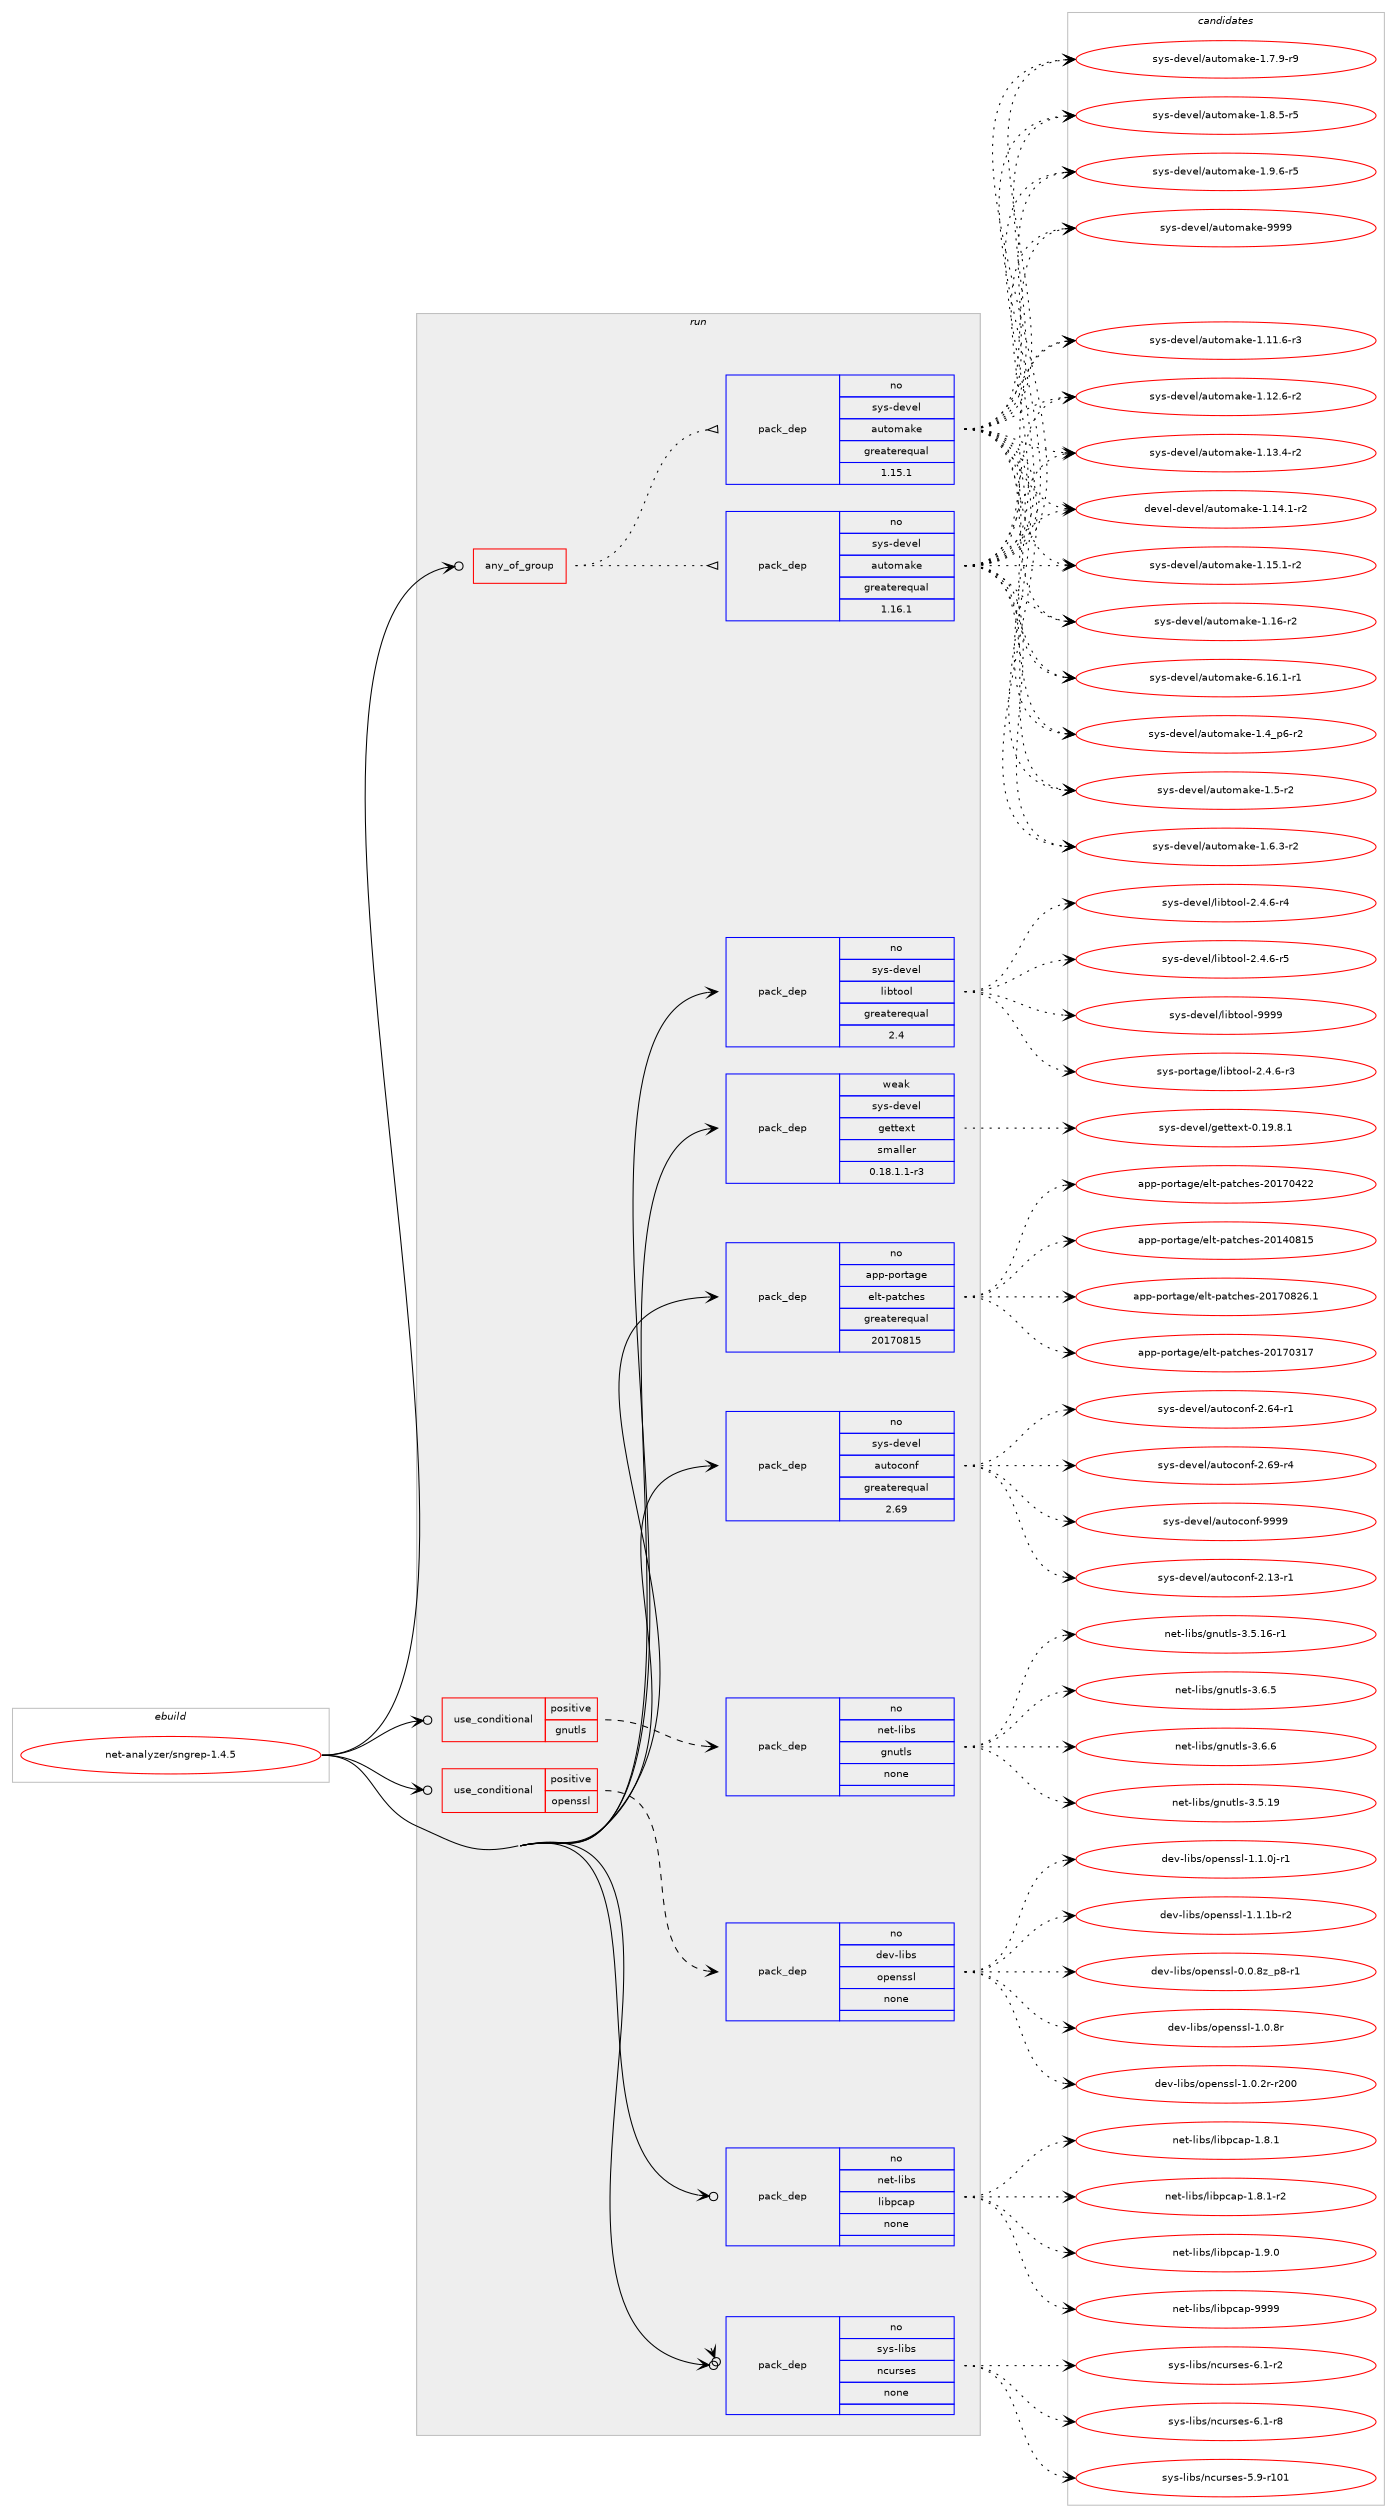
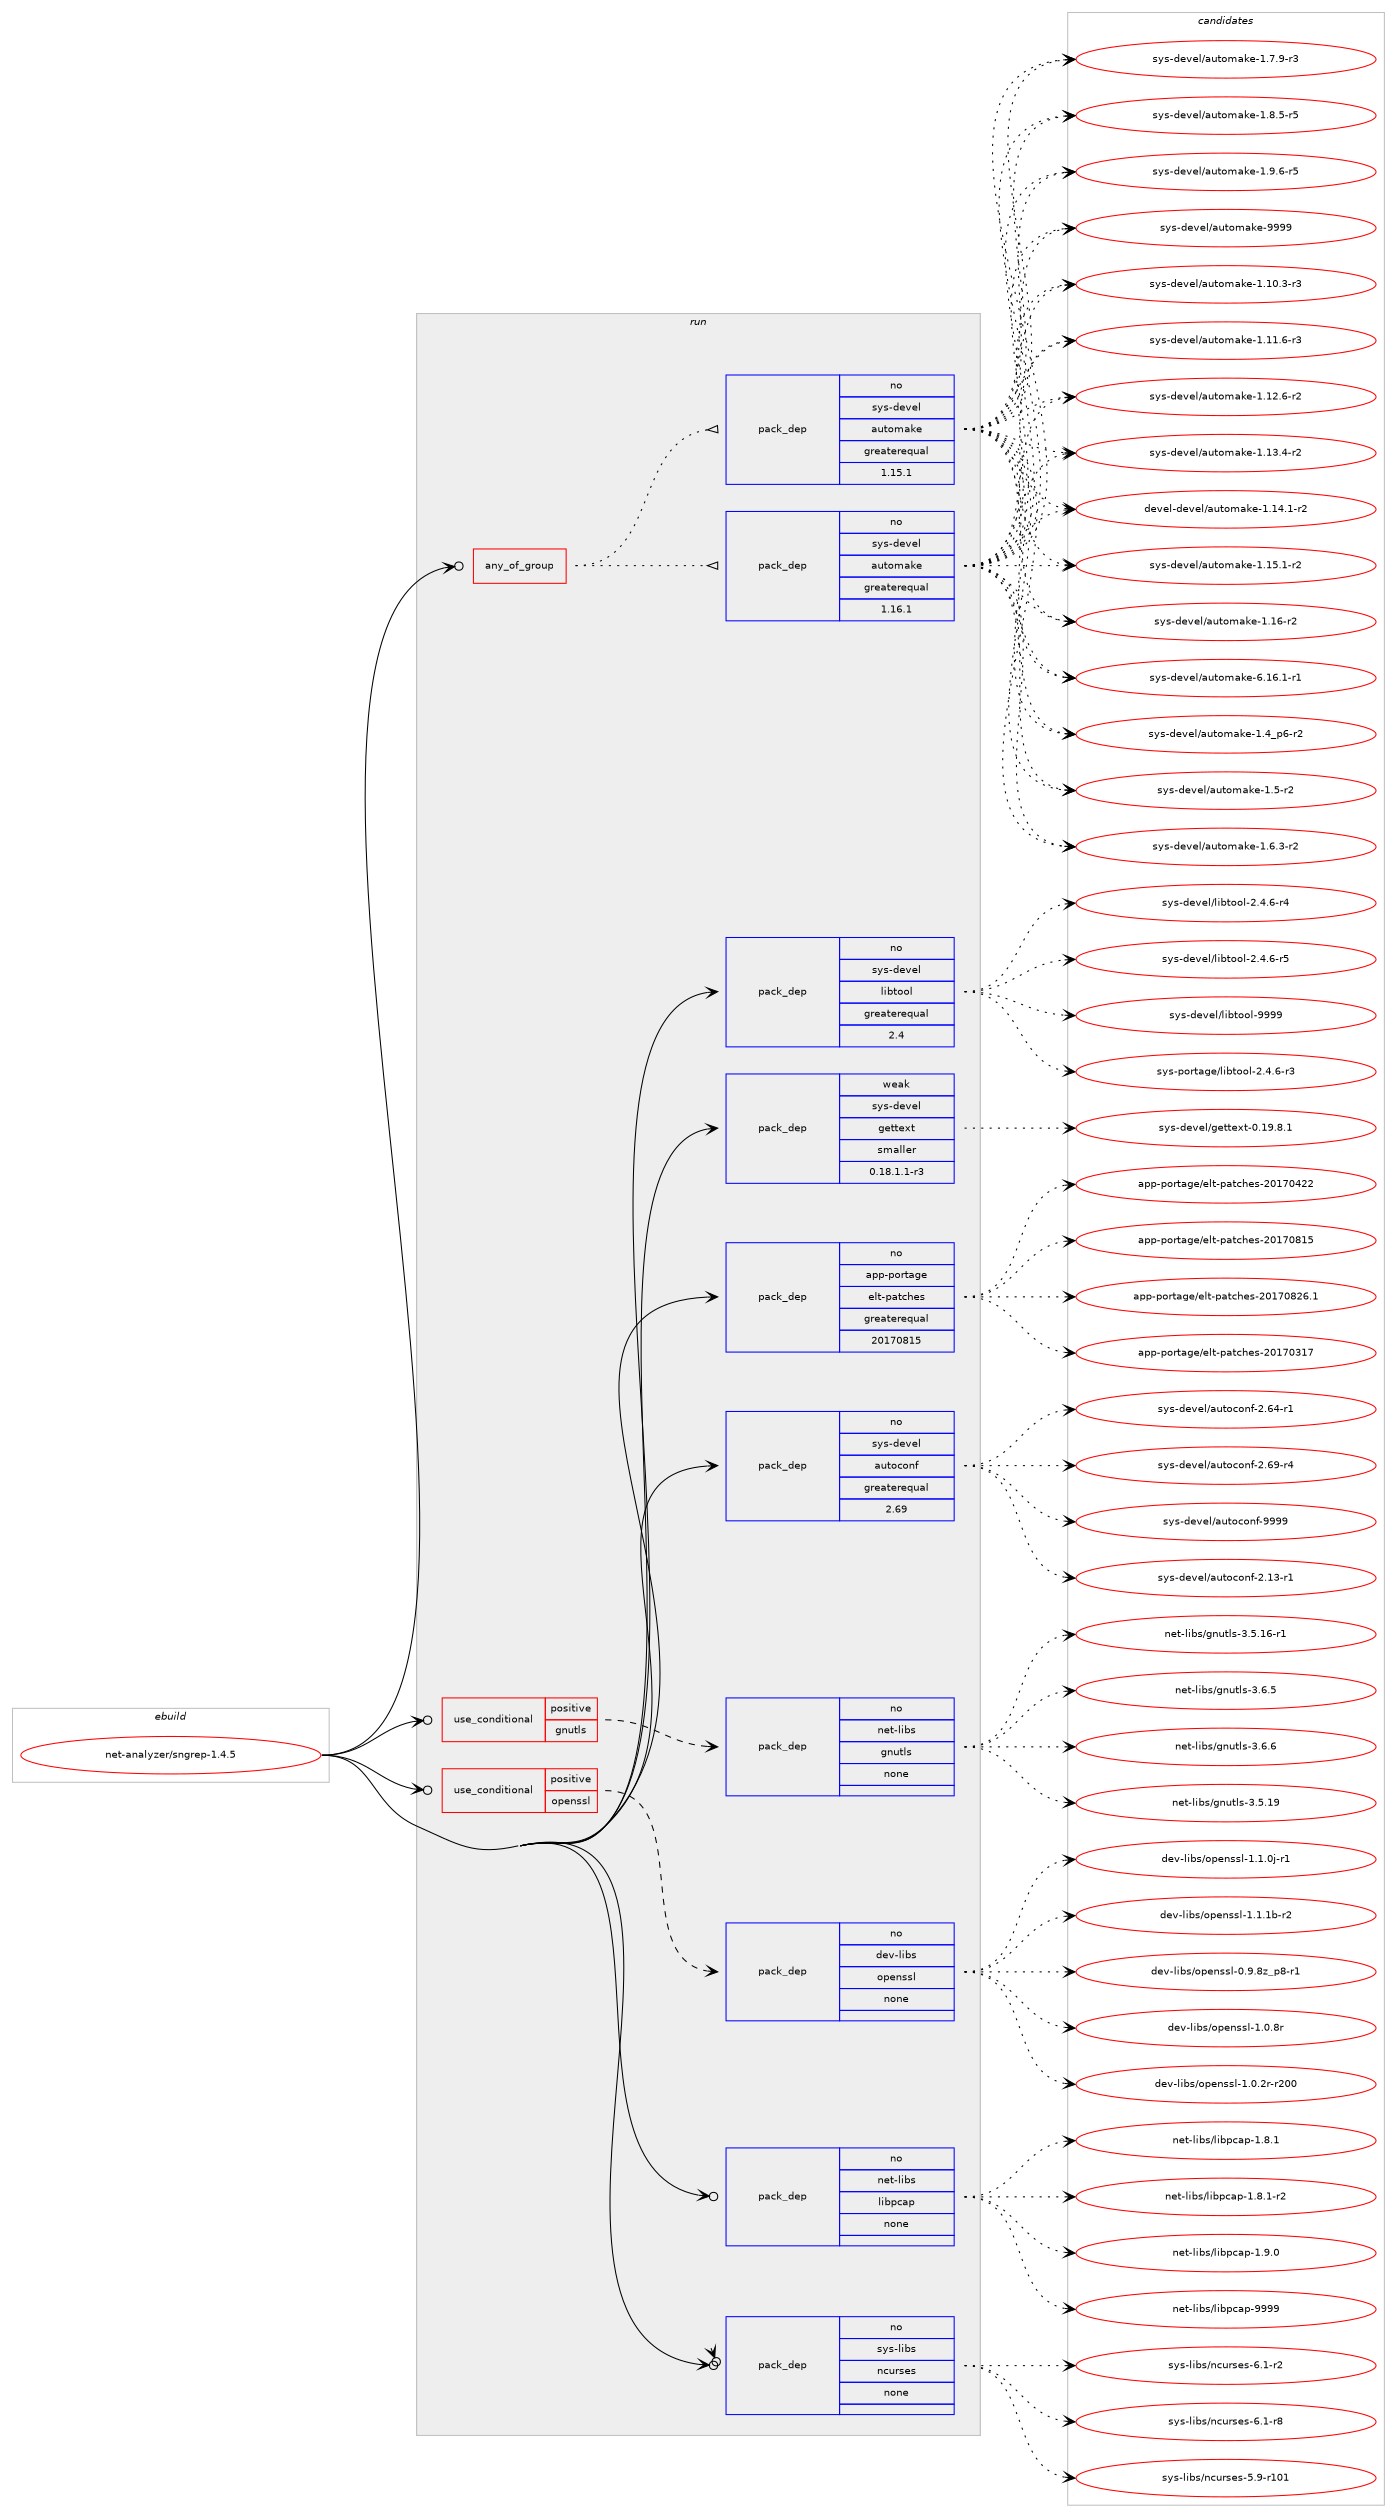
node "sys-devel/automake-1.7.9-r9": label "sys-devel/automake-1.7.9-r9" -> "sys-devel/automake-1.7.9-r3"
node "sys-devel/automake-1.10.3-r3": added
node "app-portage/elt-patches-20140815": label "app-portage/elt-patches-20140815" -> "app-portage/elt-patches-20170815"
node "dev-libs/openssl-0.0.8z_p8-r1": label "dev-libs/openssl-0.0.8z_p8-r1" -> "dev-libs/openssl-0.9.8z_p8-r1"
